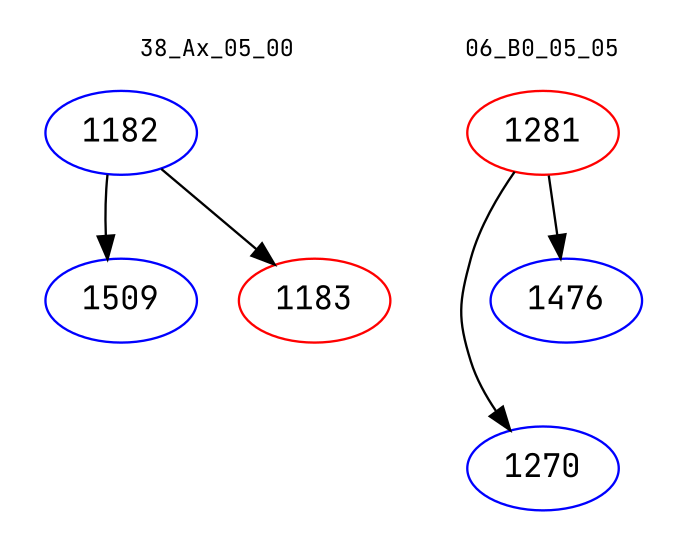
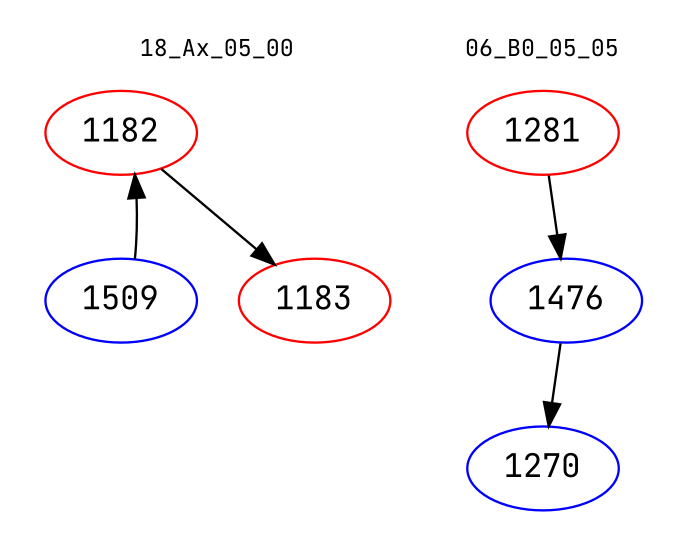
cluster "38_Ax_05_00": label "38_Ax_05_00" -> "18_Ax_05_00"
node "1182": color blue -> red
edge "1182" -> "1509": reversed
edge "1281" -> "1270": now "1476" -> "1270"
